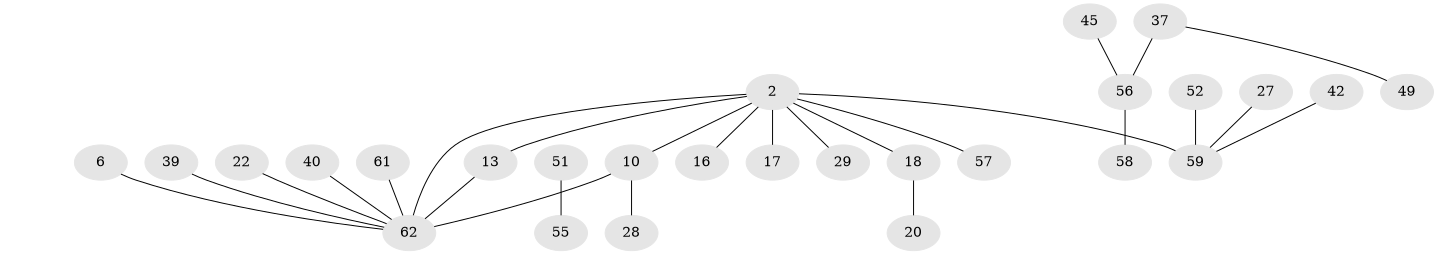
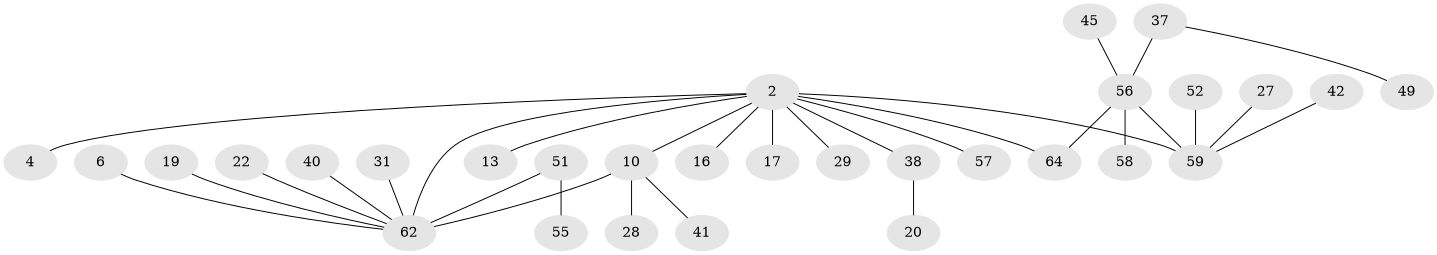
edge "56" -- "59": added
node "4": added
node "39": label "39" -> "19"
node "61": label "61" -> "31"
node "18": label "18" -> "38"
node "64": added
edge "13" -- "62": now "51" -- "62"
node "41": added
